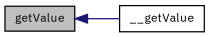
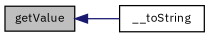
node "__getValue": label "__getValue" -> "__toString"
